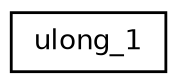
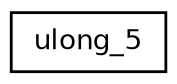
node "ulong_1": label "ulong_1" -> "ulong_5"
